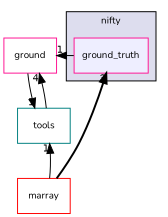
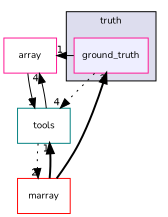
cluster "nifty": label "nifty" -> "truth"
node "ground": label "ground" -> "array"
edge "ground_truth" -> "tools": added
edge "tools" -> "marray": added
edge "marray" -> "tools": style solid -> bold
